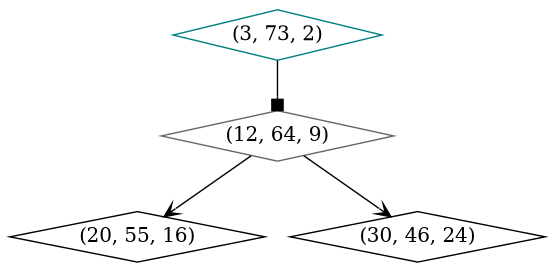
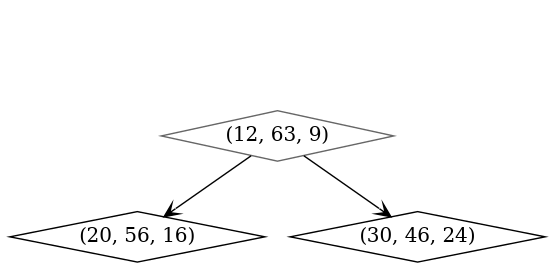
node "(3, 73, 2)": removed
node "(12, 64, 9)": label "(12, 64, 9)" -> "(12, 63, 9)"
node "(20, 55, 16)": label "(20, 55, 16)" -> "(20, 56, 16)"
